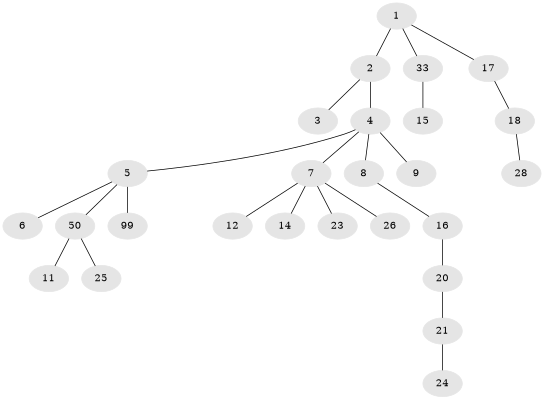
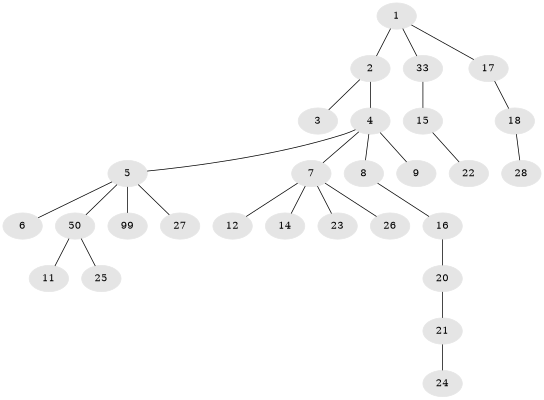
node "22": added
node "27": added
